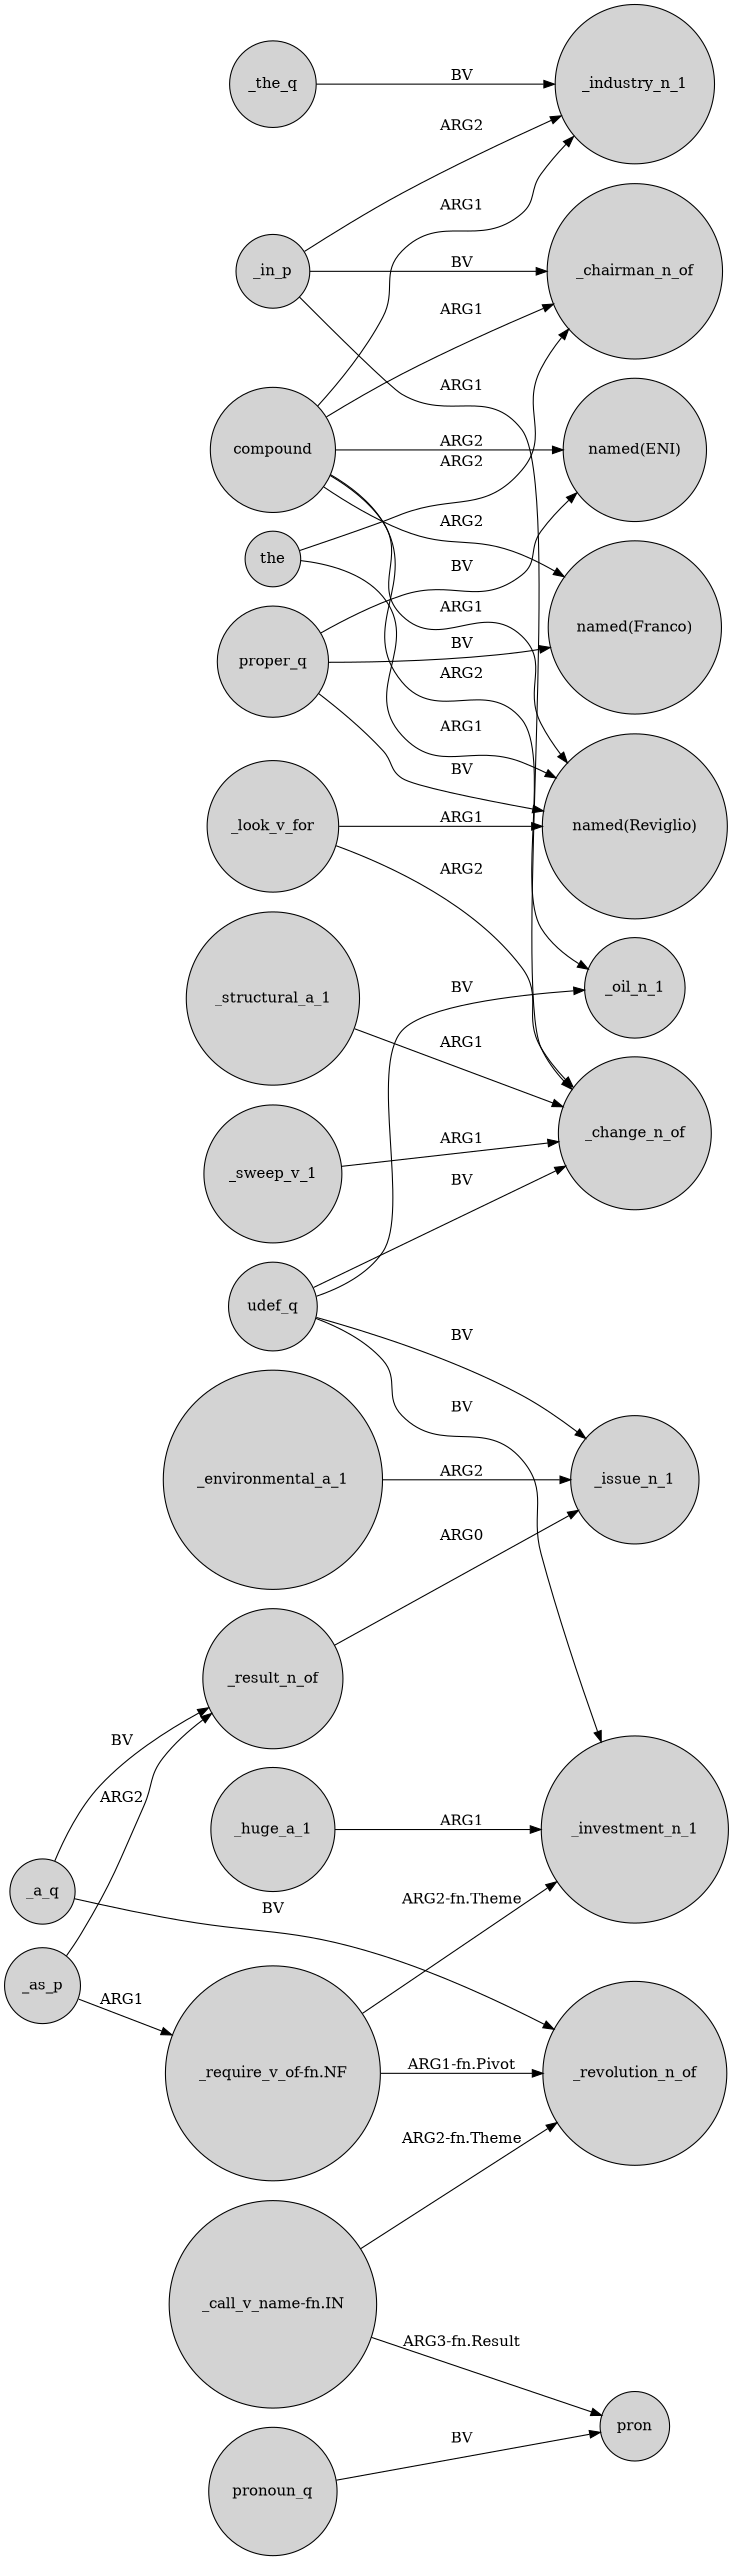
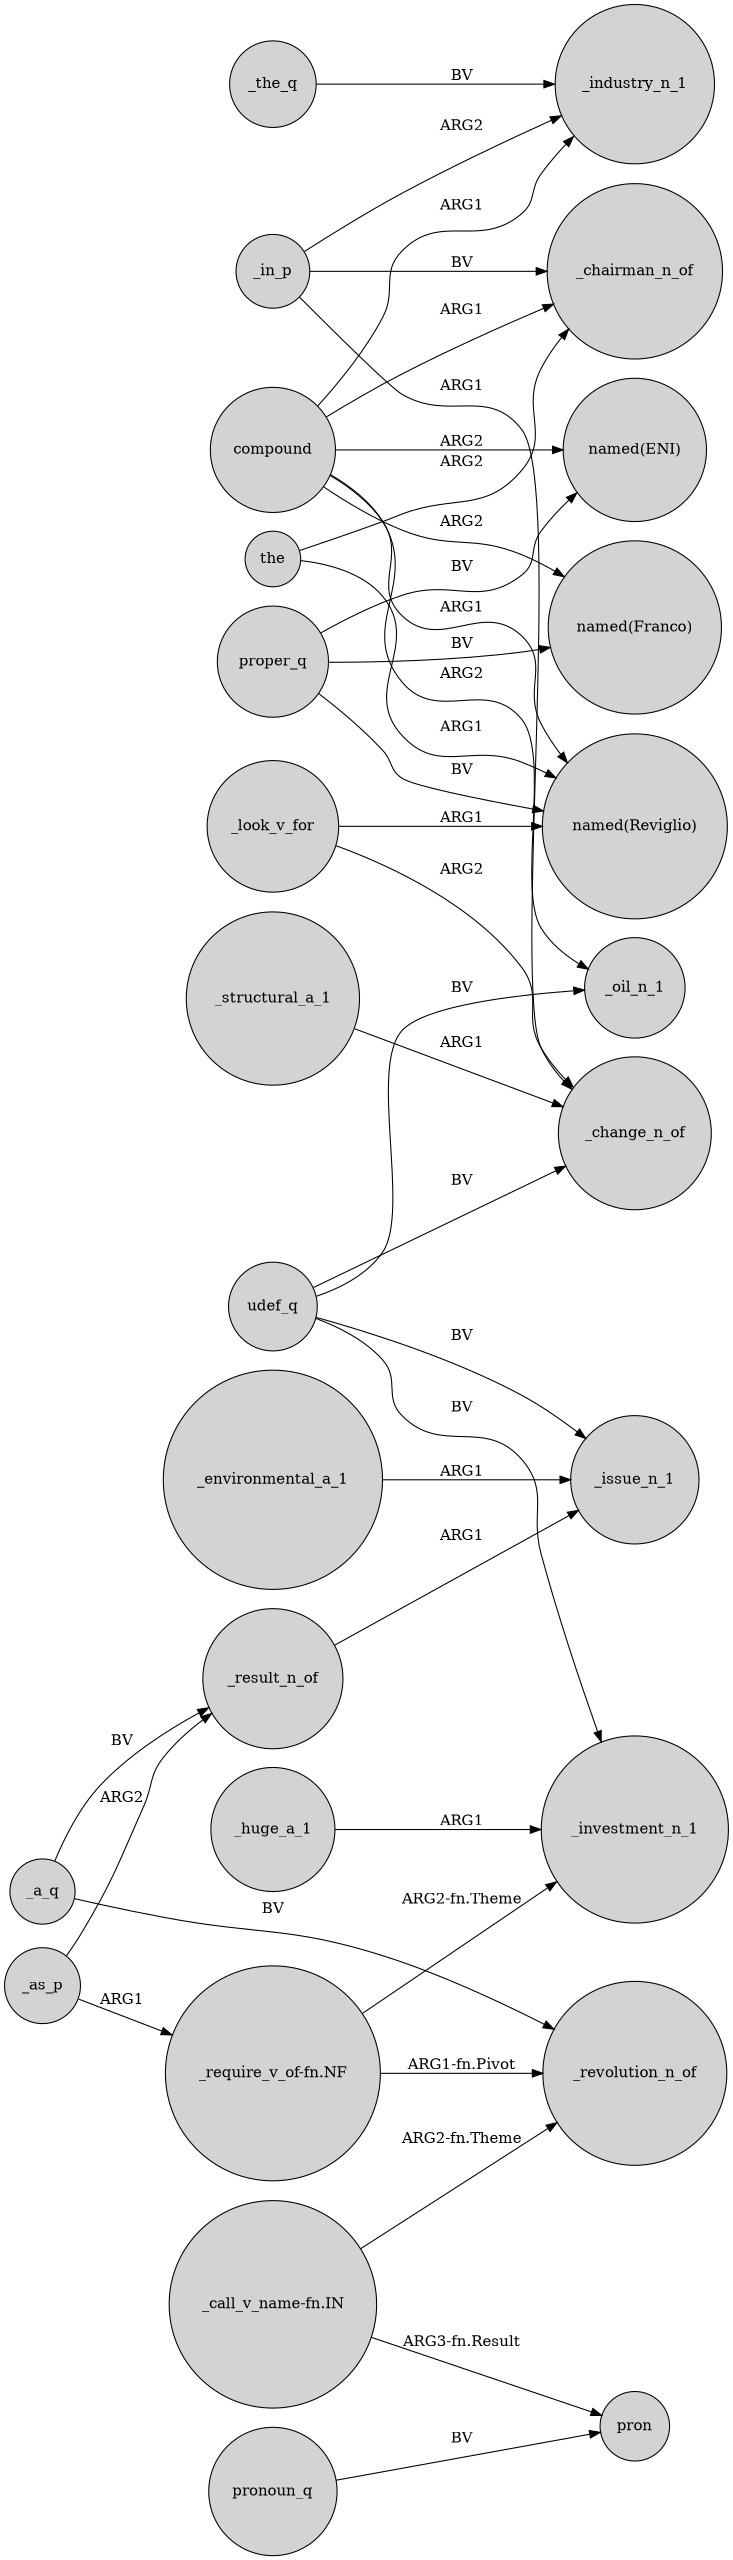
node "_sweep_v_1": removed
edge "_environmental_a_1" -> "_issue_n_1": label "ARG2" -> "ARG1"
edge "_result_n_of" -> "_issue_n_1": label "ARG0" -> "ARG1"
